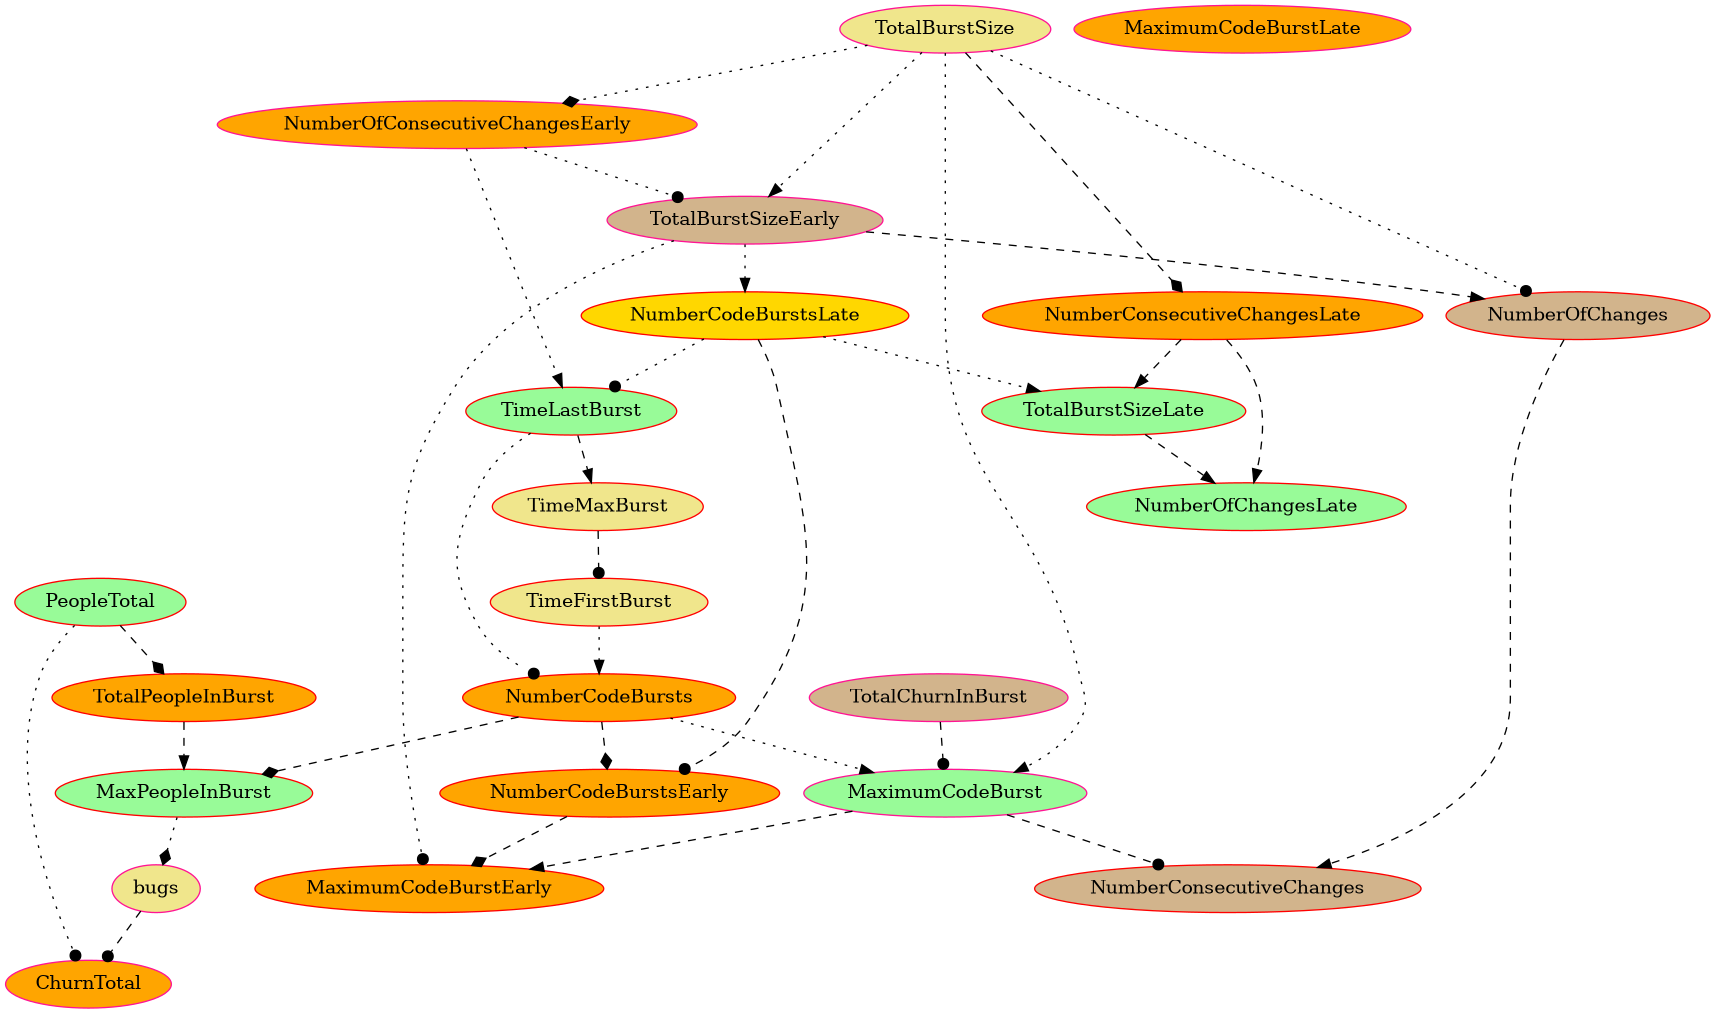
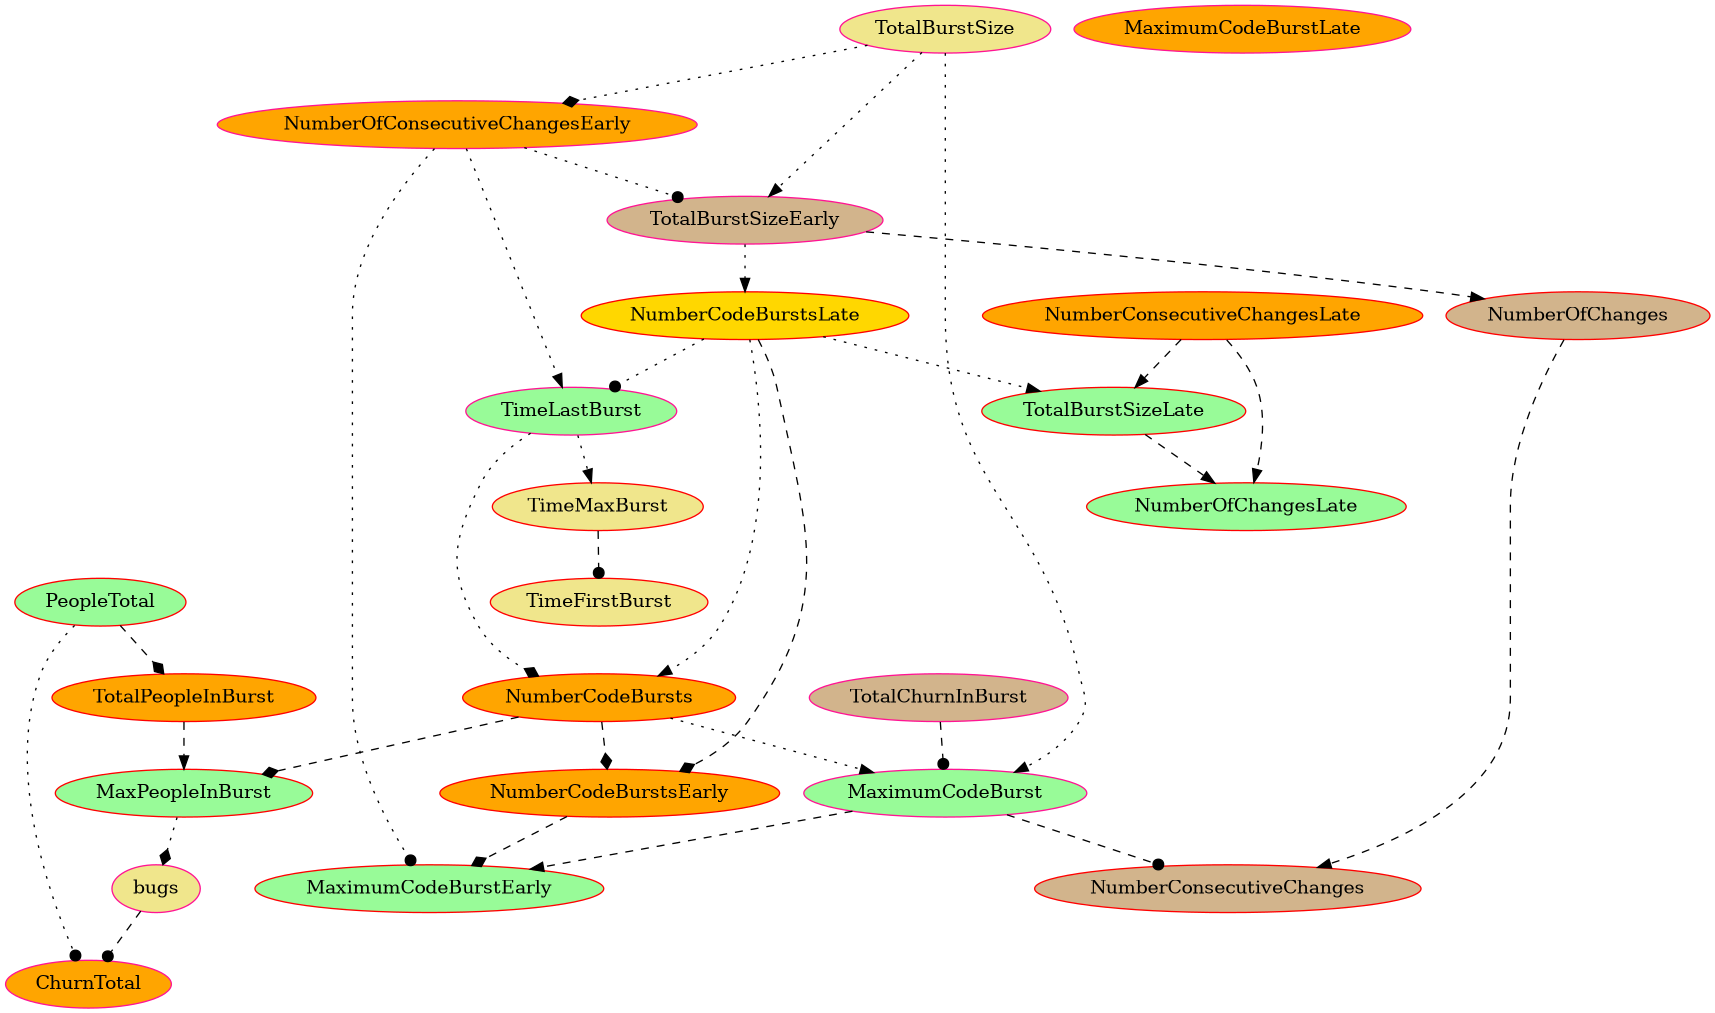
edge "TotalBurstSize" -> "NumberConsecutiveChangesLate": removed
edge "TotalBurstSize" -> "NumberOfChanges": removed
node "TimeLastBurst": color red -> deeppink
edge "TimeLastBurst" -> "TimeMaxBurst": style dashed -> dotted
edge "TotalBurstSizeEarly" -> "MaximumCodeBurstEarly": now "NumberOfConsecutiveChangesEarly" -> "MaximumCodeBurstEarly"
edge "TimeLastBurst" -> "NumberCodeBursts": arrowhead dot -> diamond
edge "NumberCodeBurstsLate" -> "NumberCodeBurstsEarly": arrowhead dot -> diamond
edge "TimeFirstBurst" -> "NumberCodeBursts": now "NumberCodeBurstsLate" -> "NumberCodeBursts"
node "MaximumCodeBurstEarly": fillcolor orange -> palegreen
